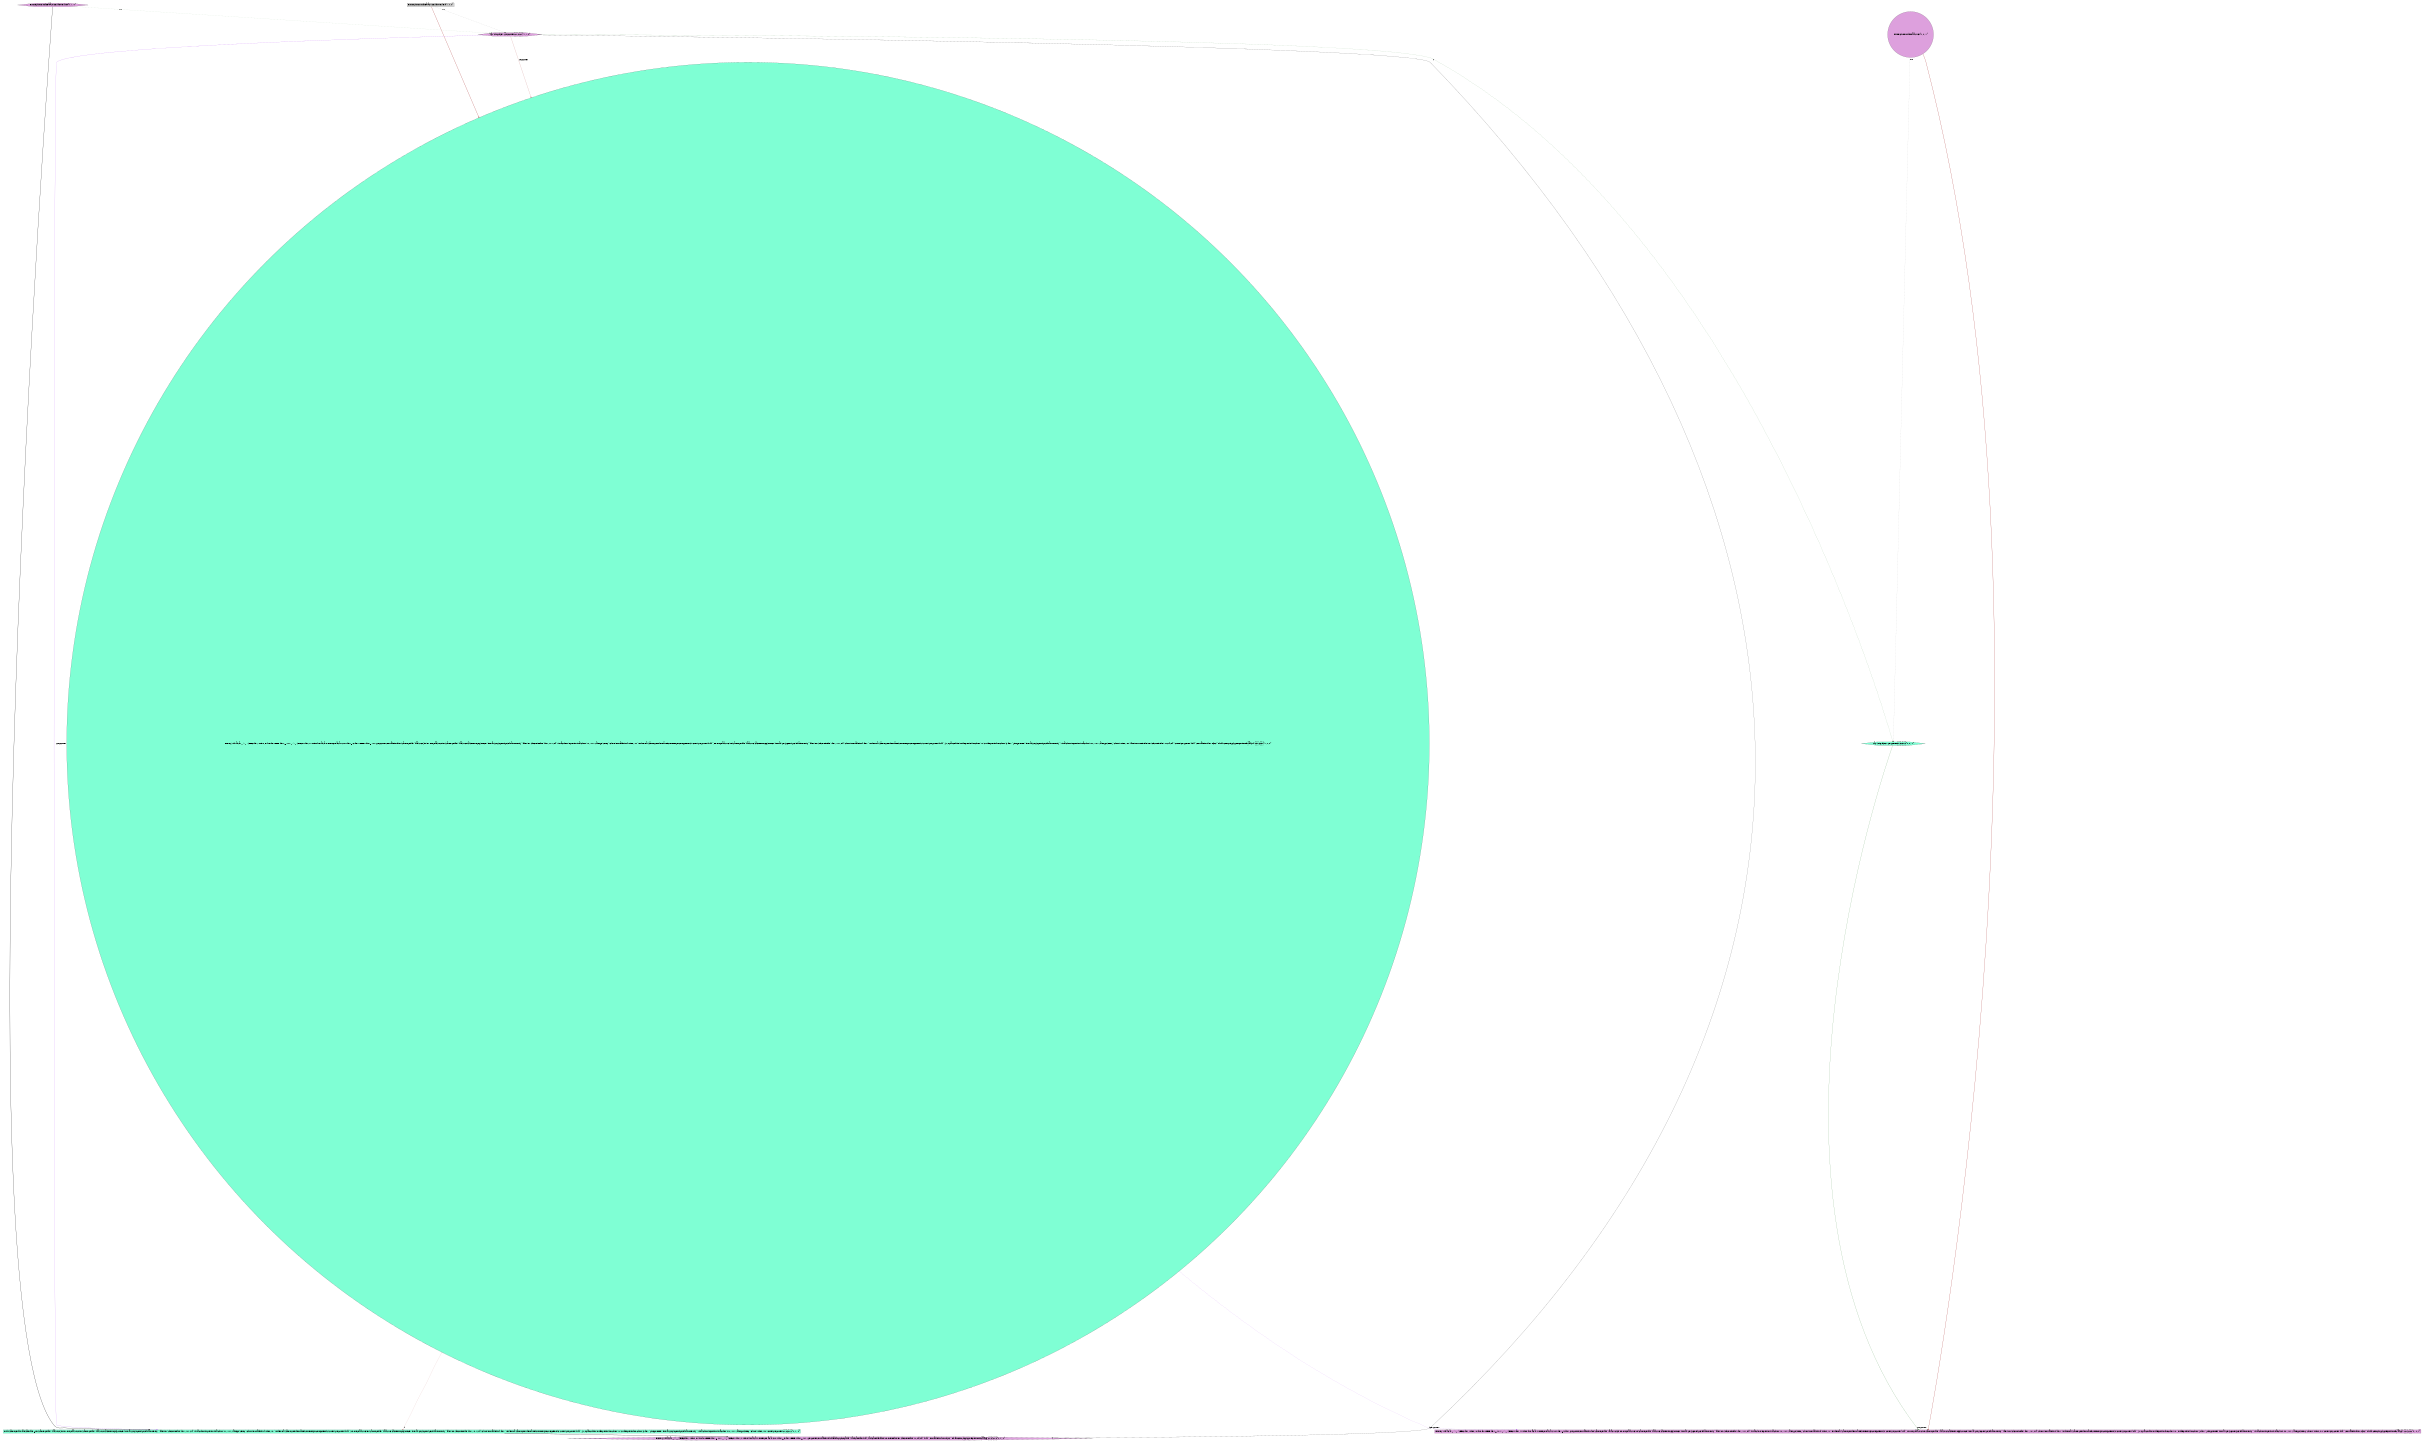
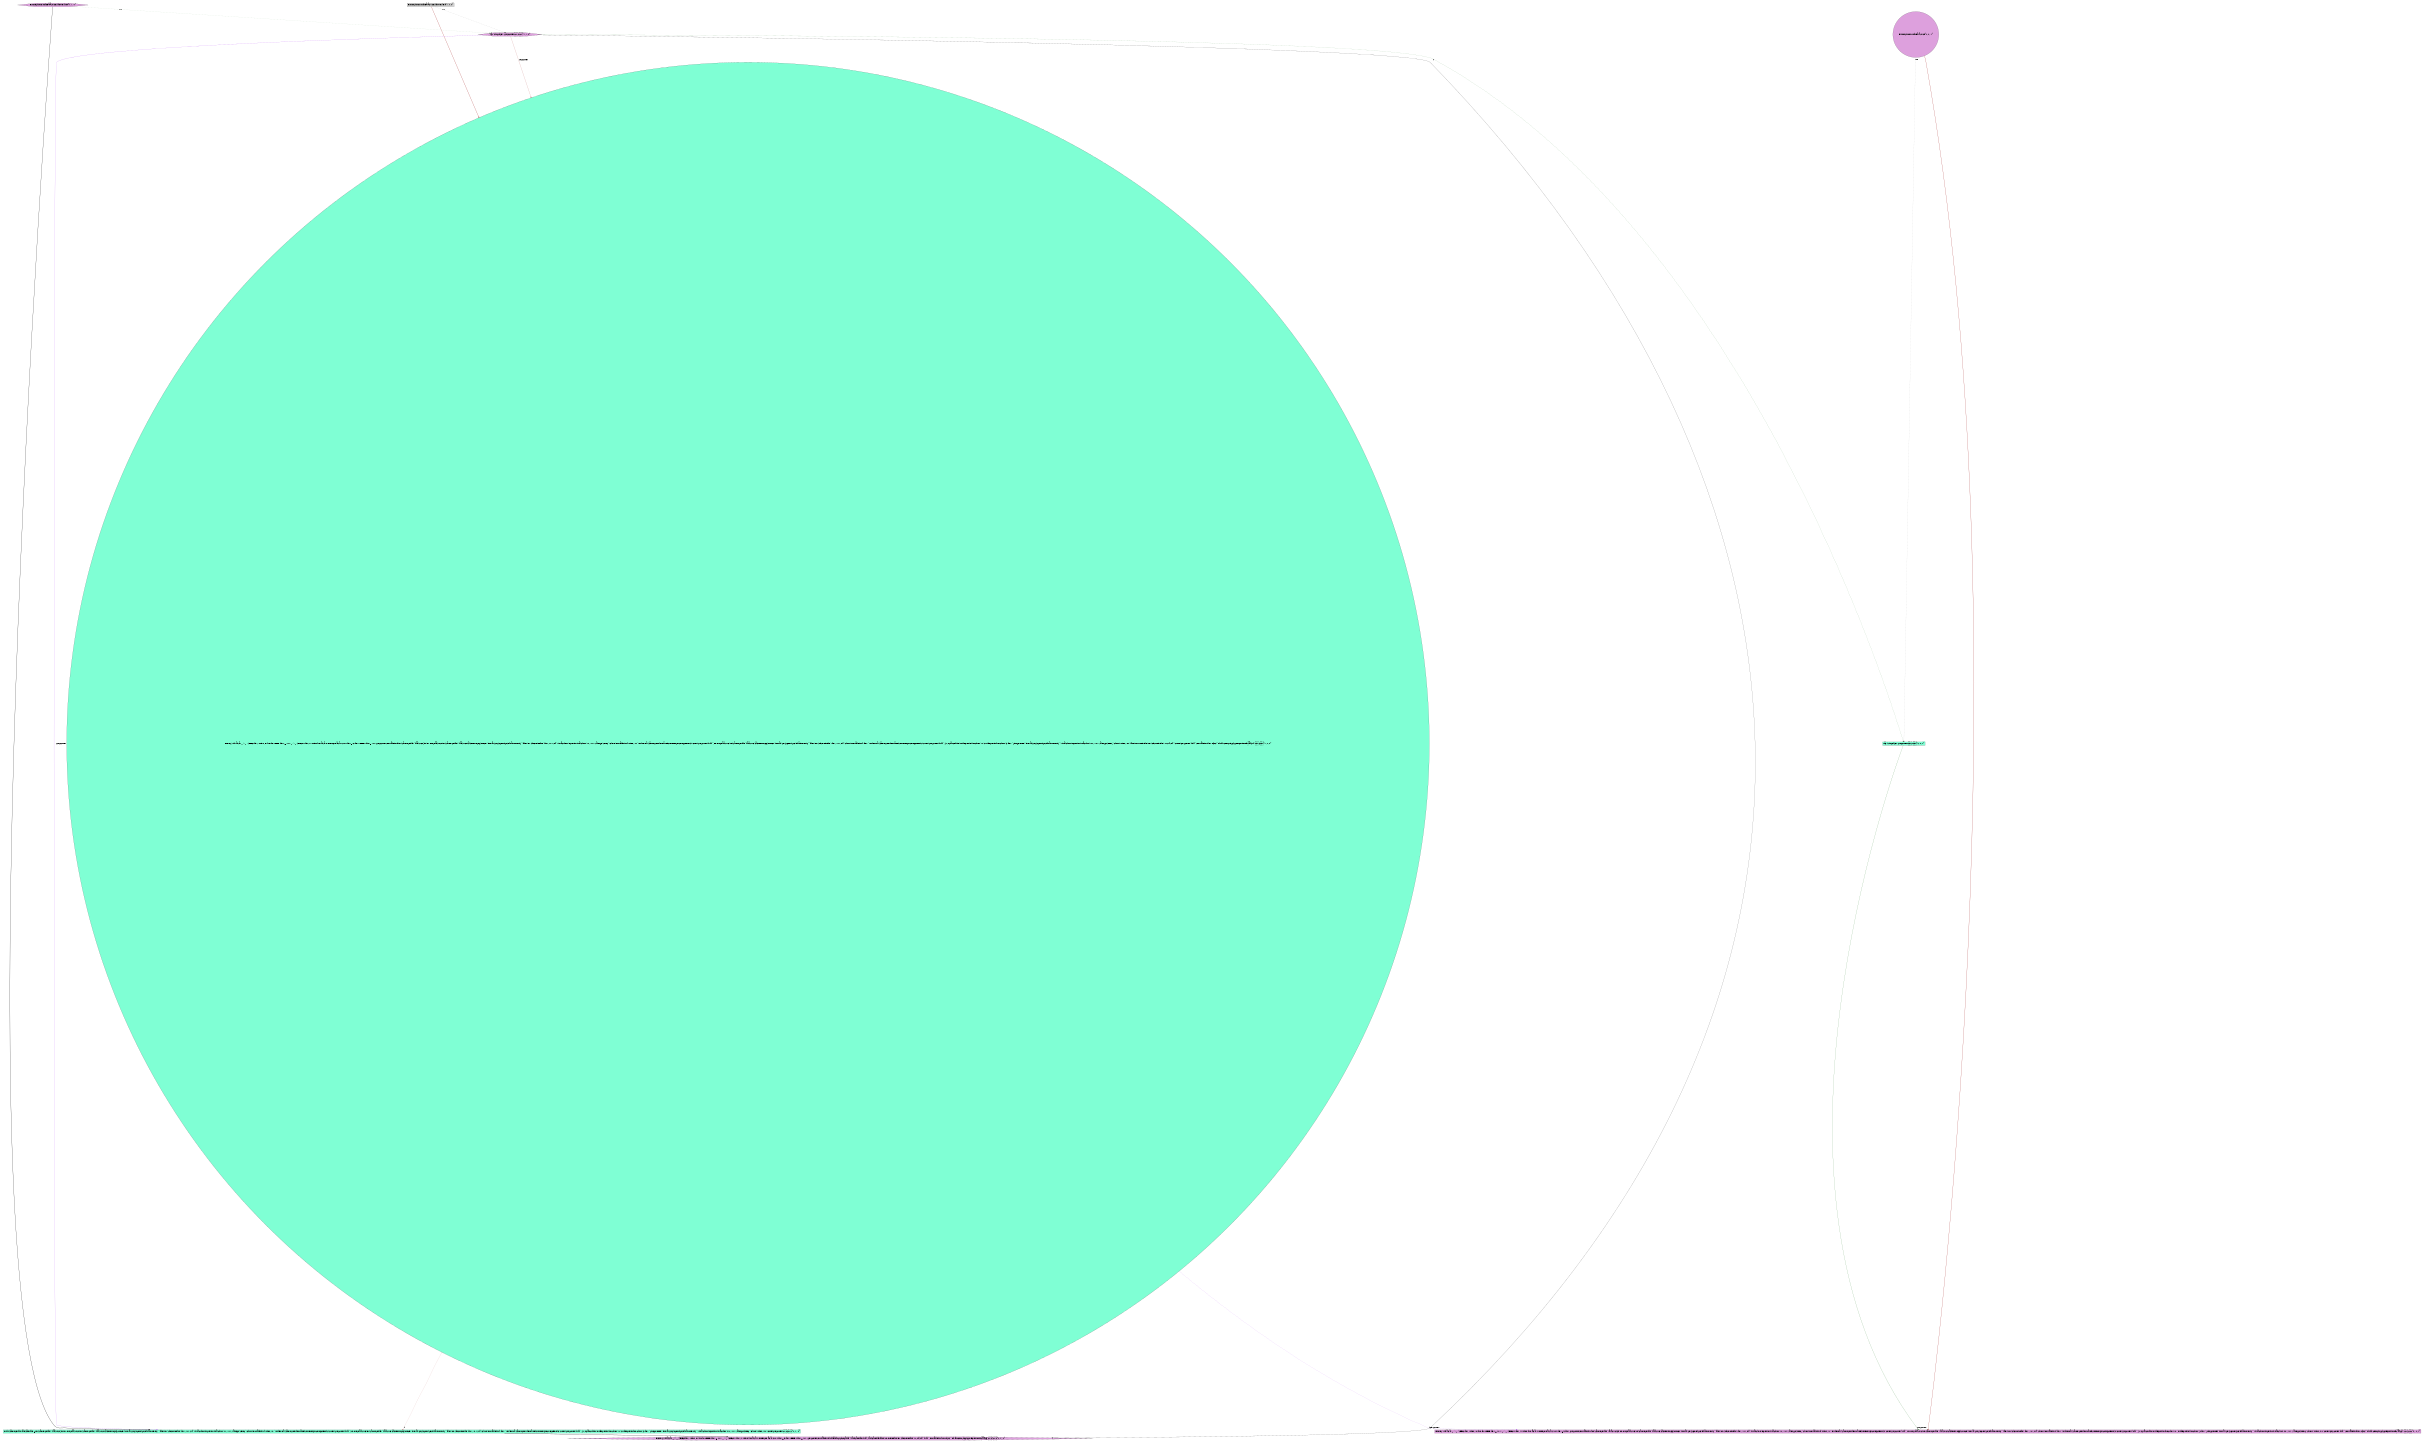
node "Map<String,Object> queryContext@@@2@@@['0', '0', '1']": shape hexagon -> folder
